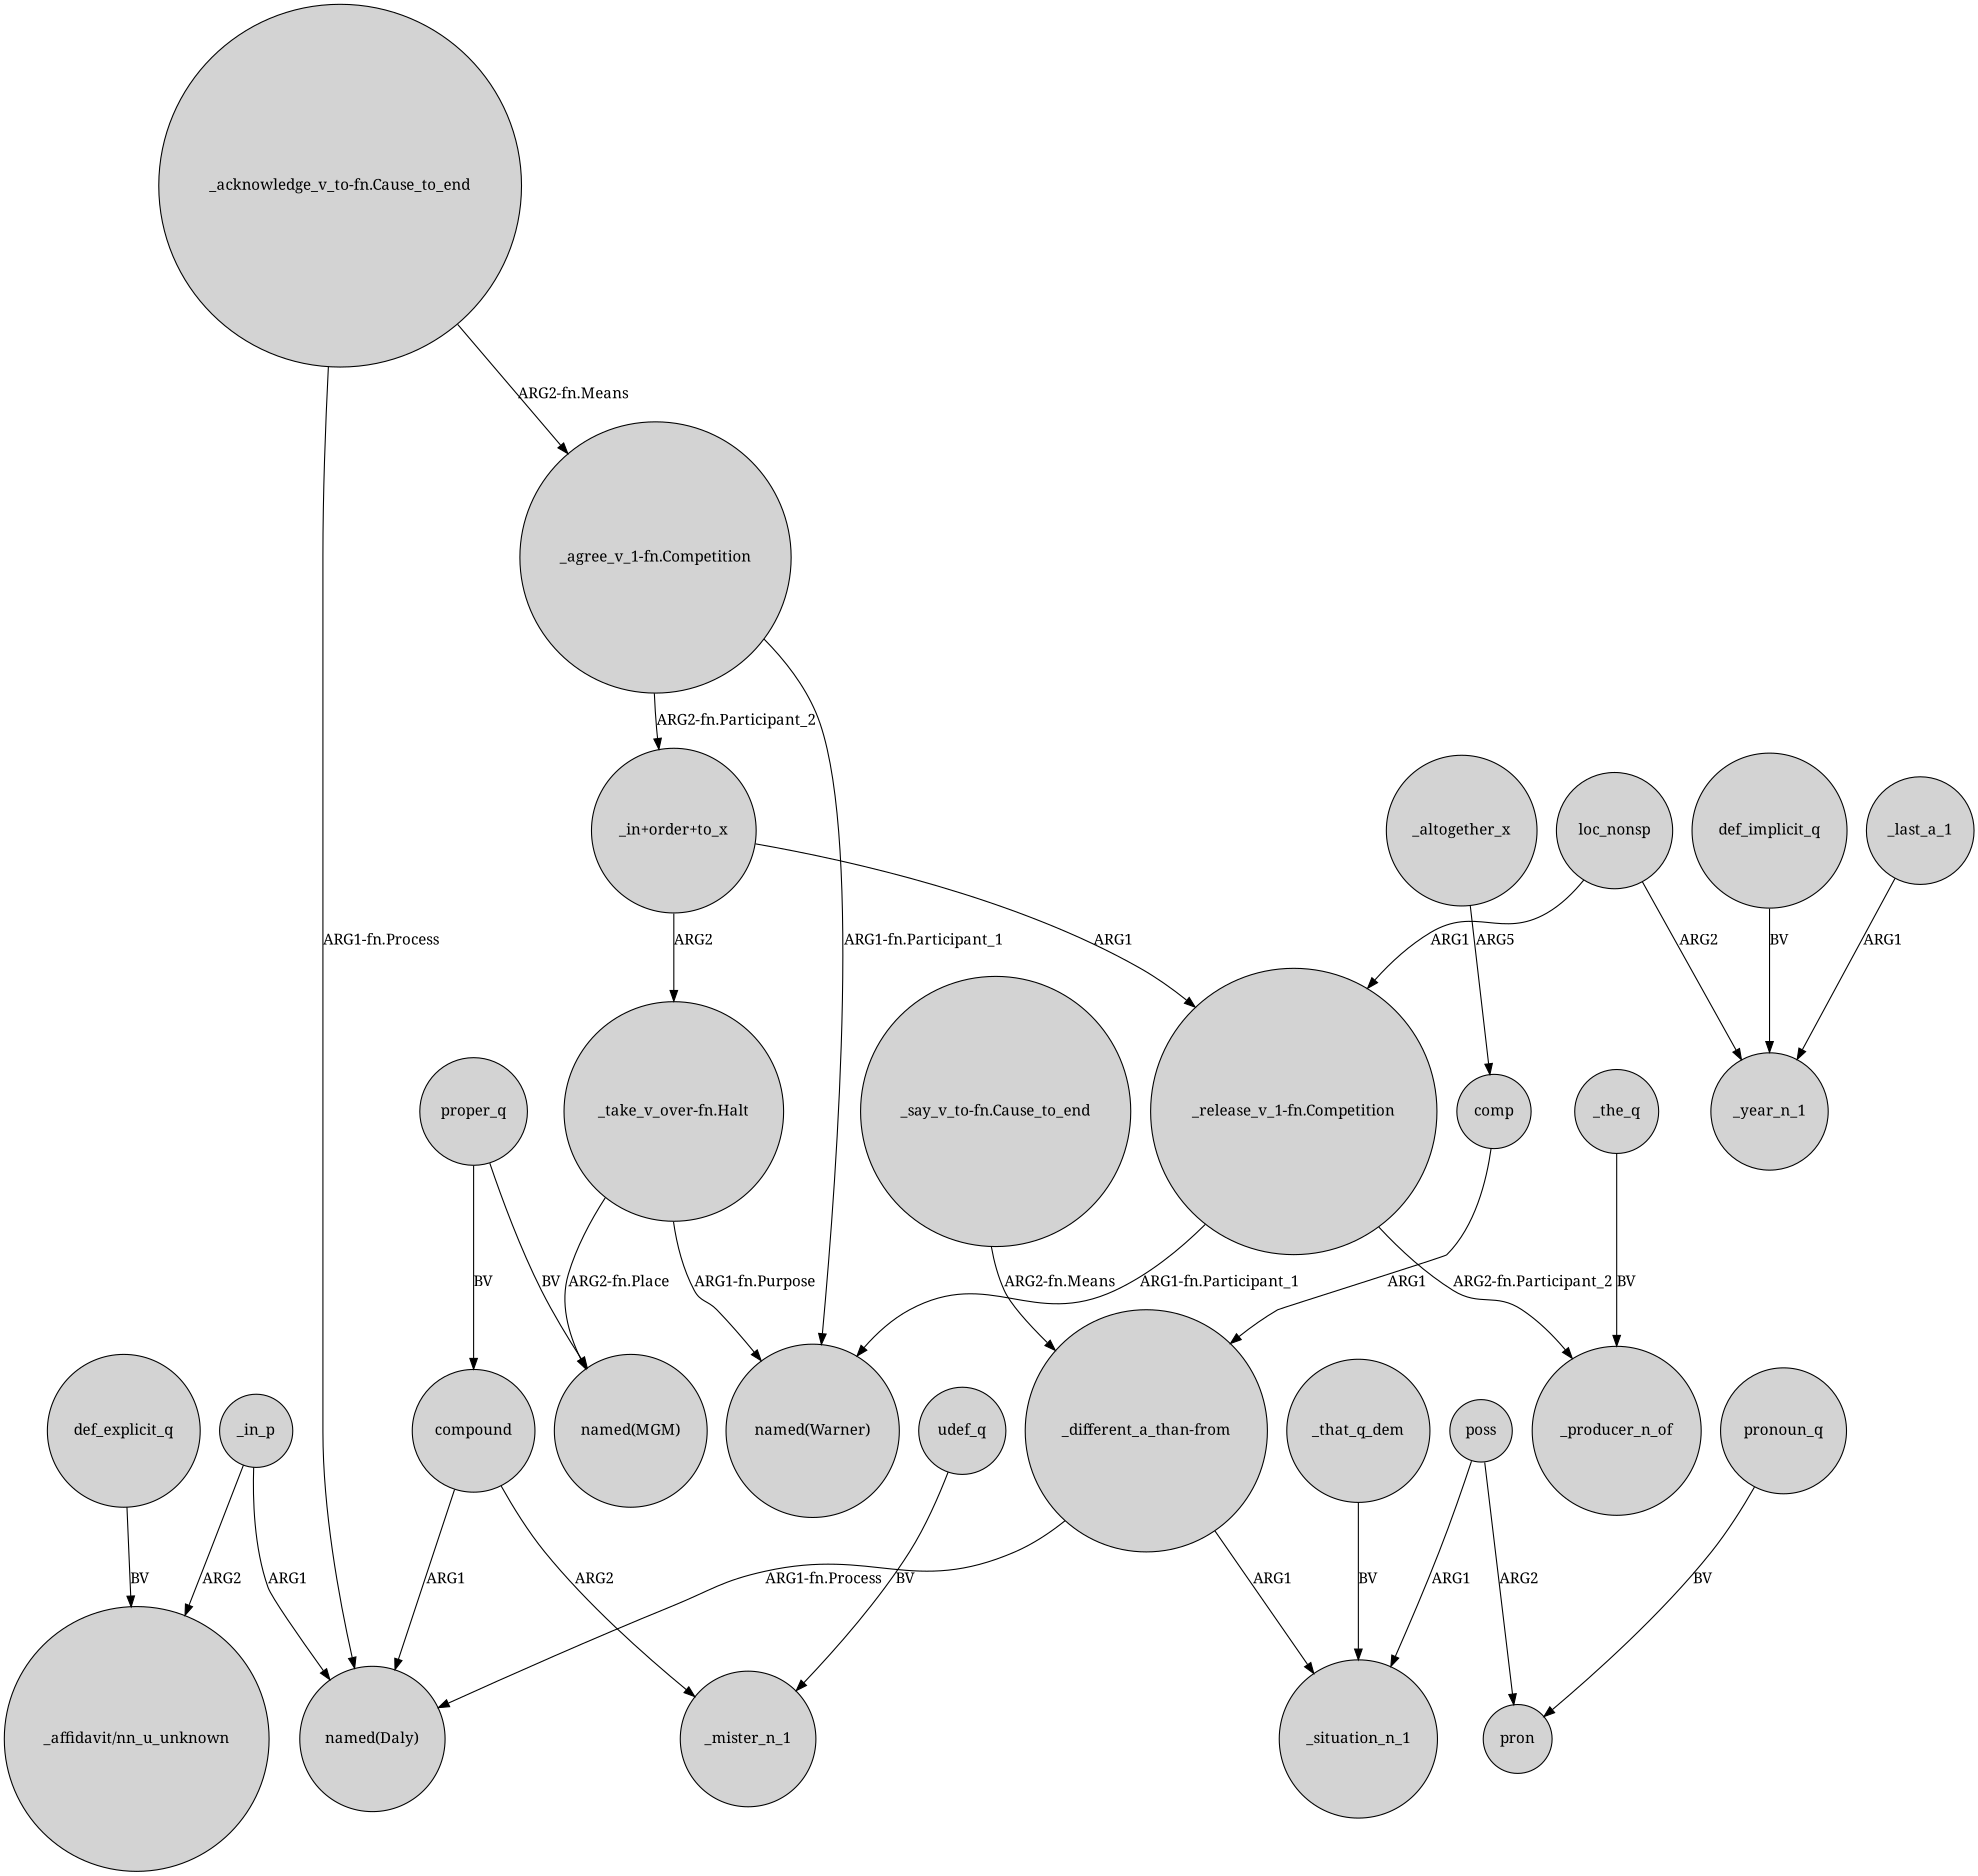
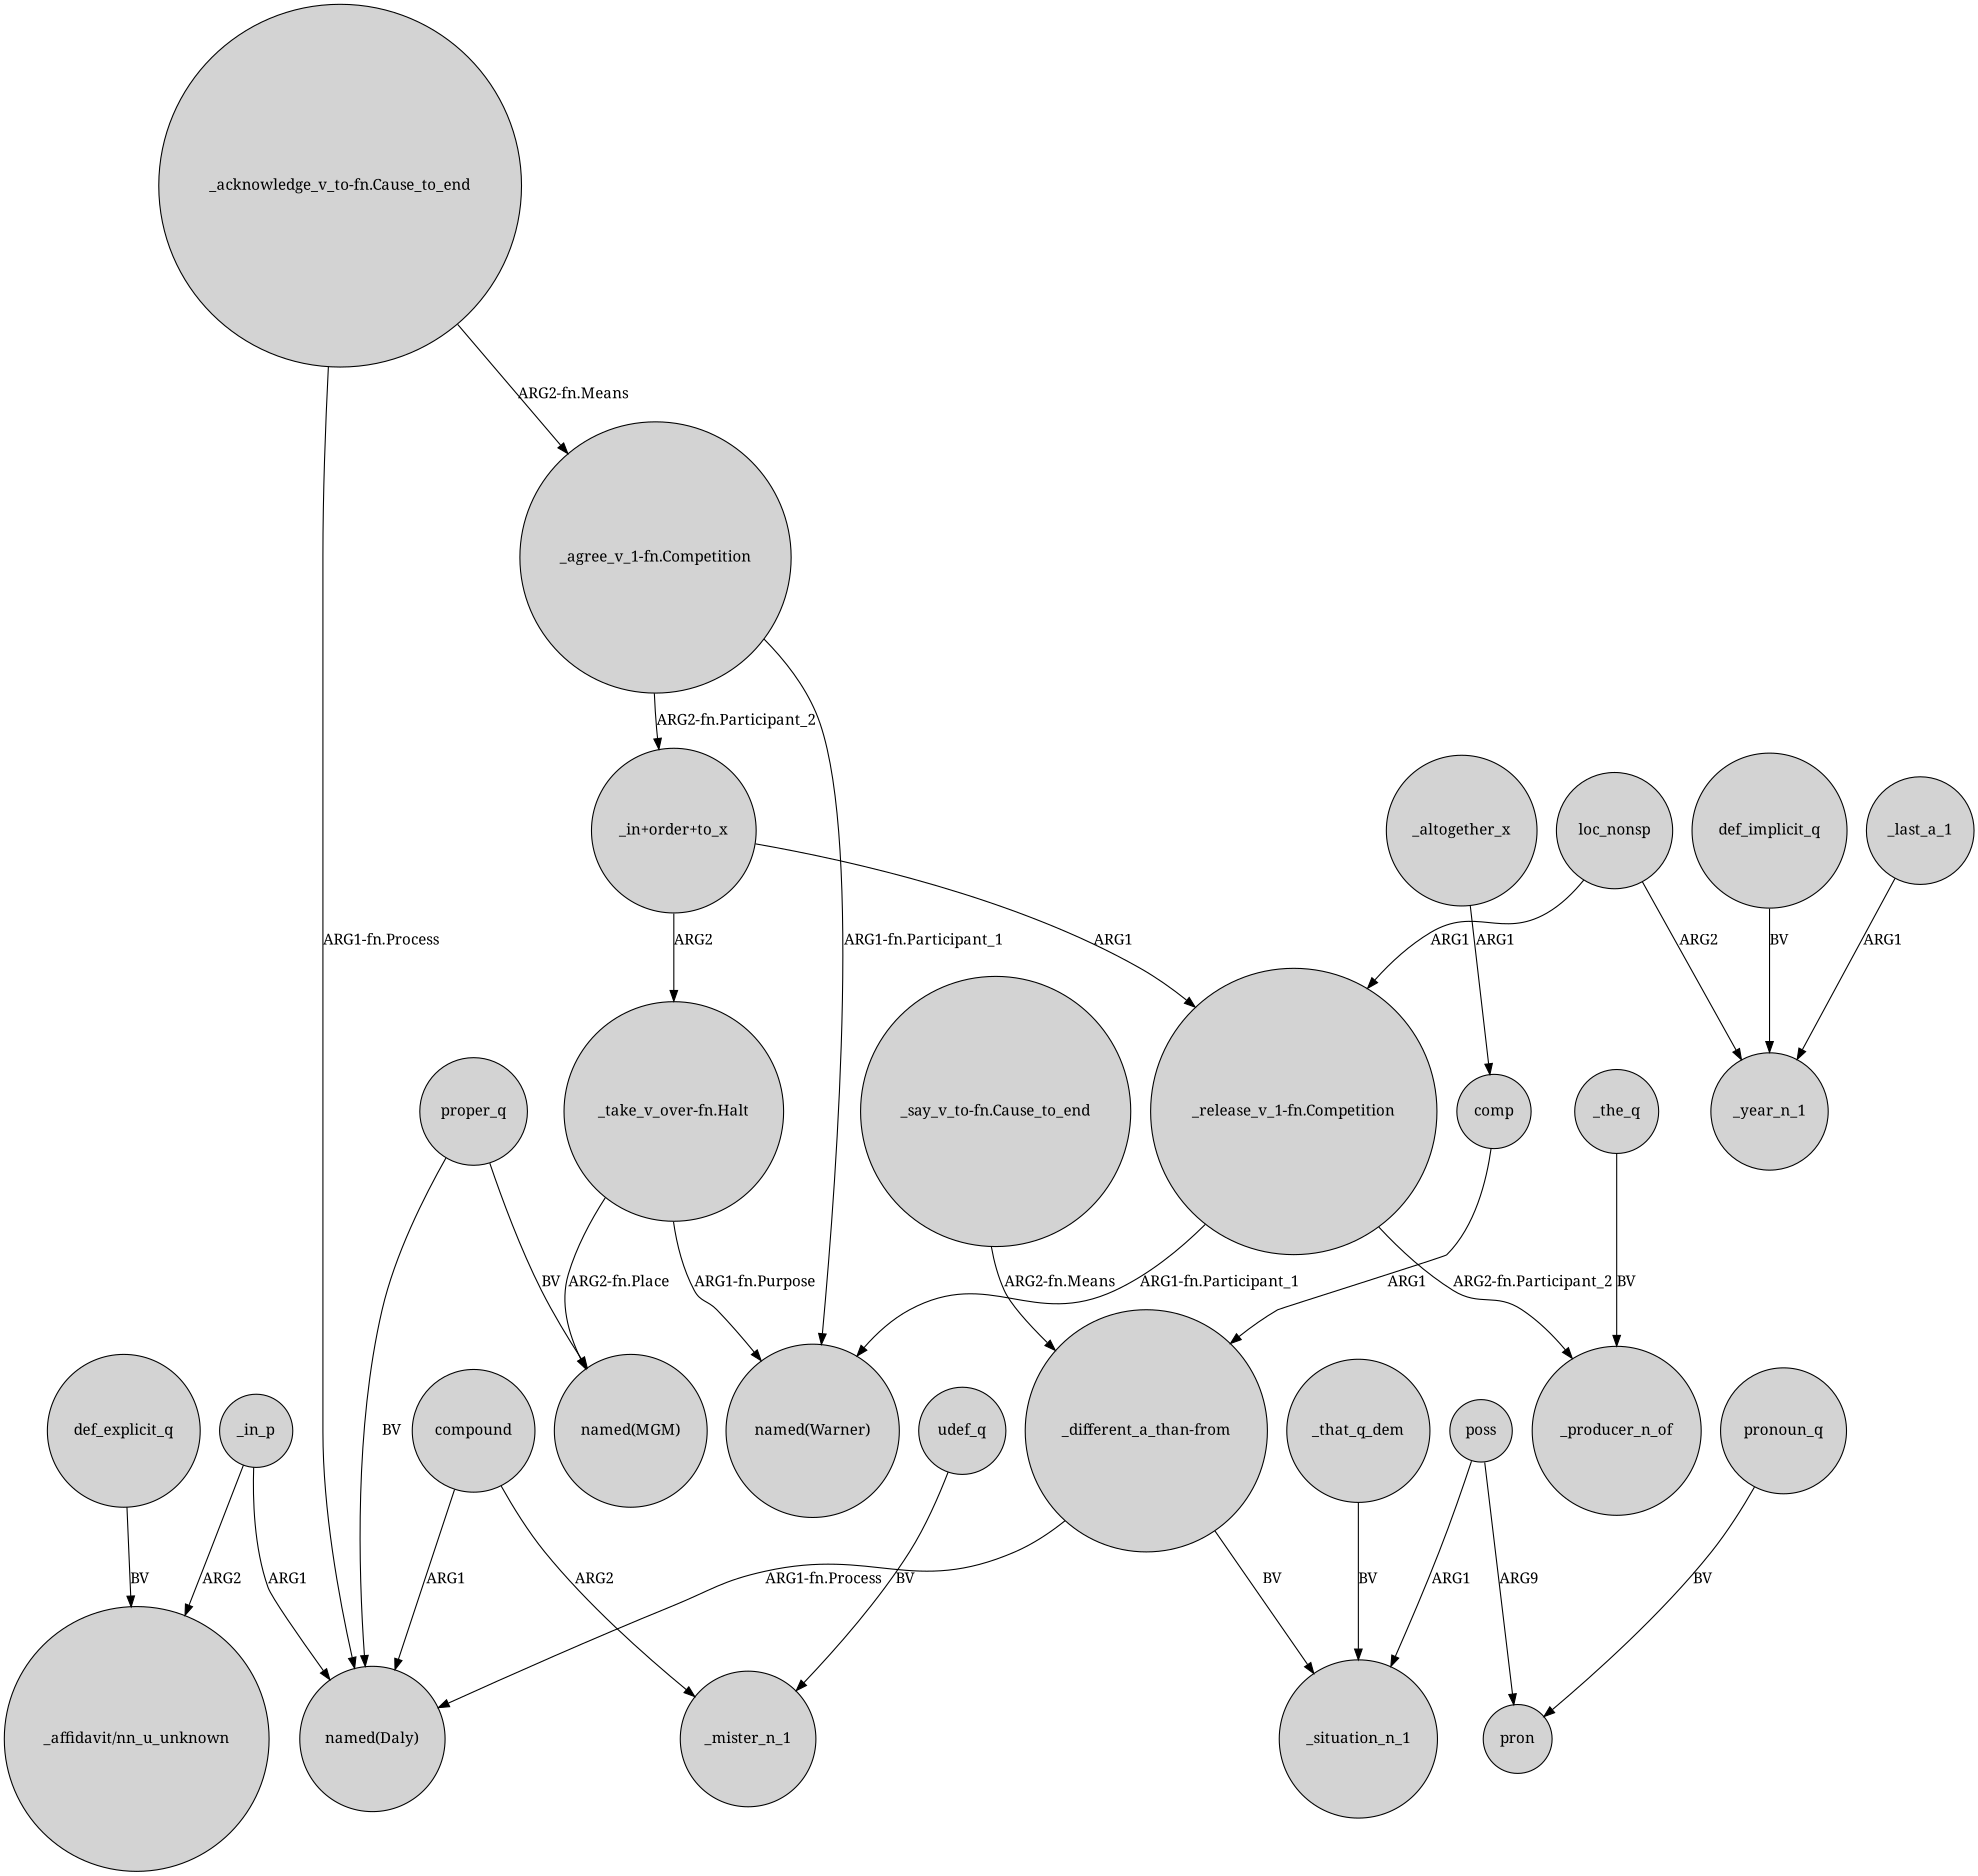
edge "_altogether_x" -> "comp": label "ARG5" -> "ARG1"
edge "proper_q" -> "compound": now "proper_q" -> "named(Daly)"
edge "_different_a_than-from" -> "_situation_n_1": label "ARG1" -> "BV"
edge "poss" -> "pron": label "ARG2" -> "ARG9"
